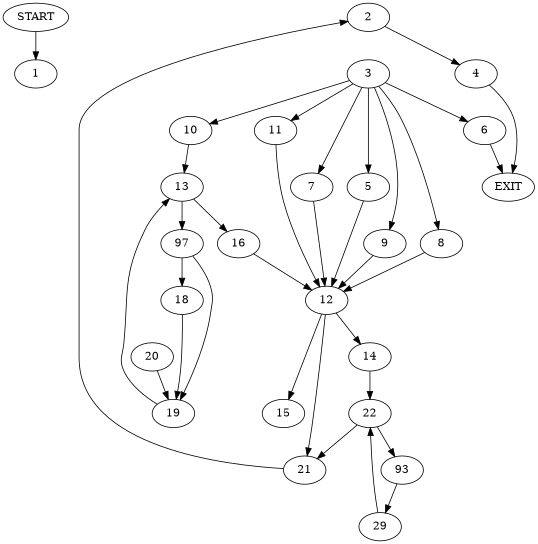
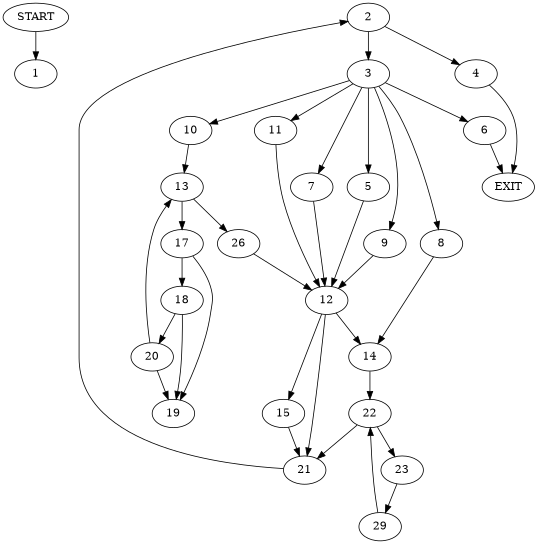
edge "2" -> "3": added
node "97": label "97" -> "17"
node "16": label "16" -> "26"
edge "8" -> "12": now "8" -> "14"
edge "19" -> "13": now "20" -> "13"
edge "18" -> "20": added
edge "15" -> "21": added
node "93": label "93" -> "23"
